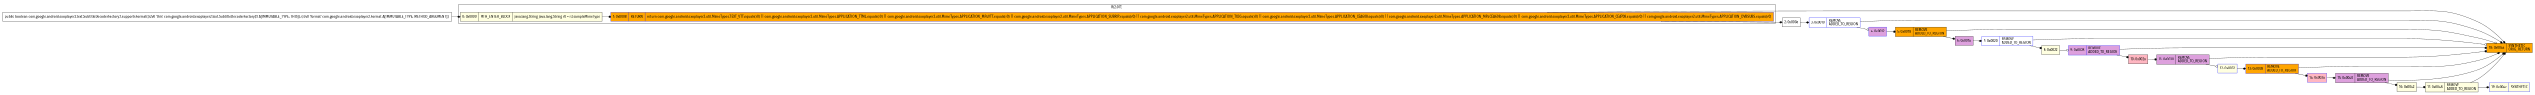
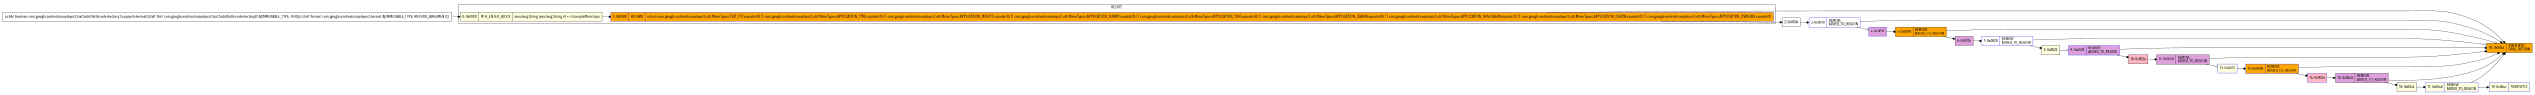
node "17: 0x0048": color black -> blue
